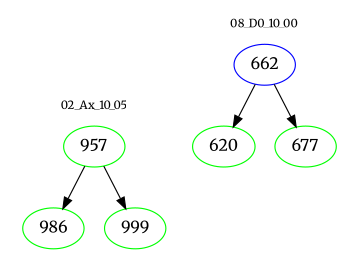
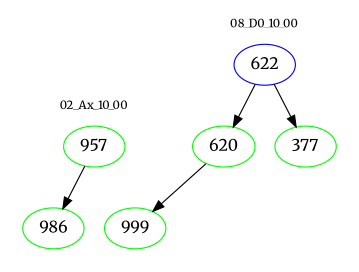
node "662": label "662" -> "622"
cluster "02_Ax_10_05": label "02_Ax_10_05" -> "02_Ax_10_00"
node "677": label "677" -> "377"
edge "957" -> "999": now "620" -> "999"
